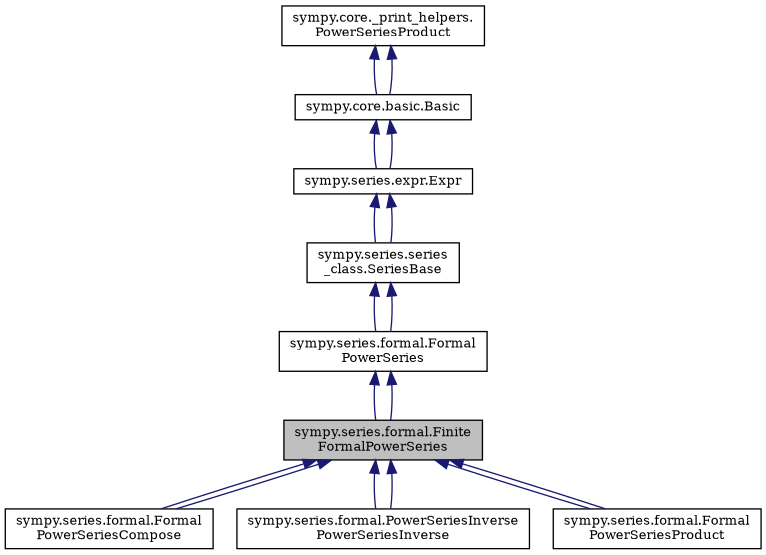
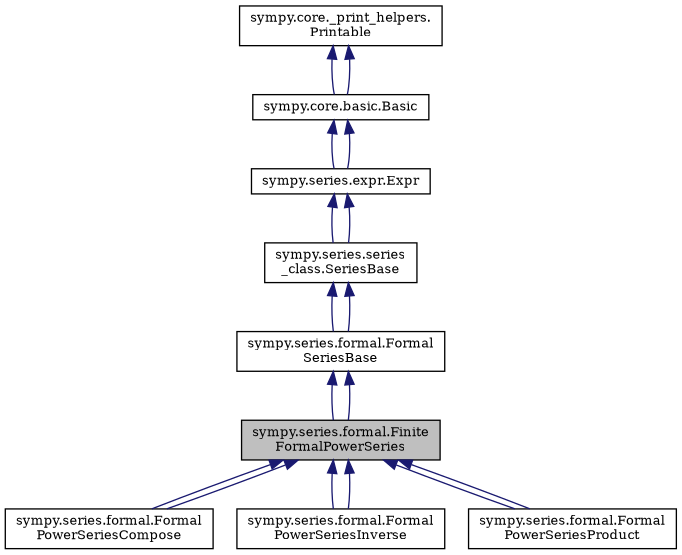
node "sympy.core._print_helpers. PowerSeriesProduct": label "sympy.core._print_helpers. PowerSeriesProduct" -> "sympy.core._print_helpers. Printable"
node "sympy.series.formal.Formal PowerSeries": label "sympy.series.formal.Formal PowerSeries" -> "sympy.series.formal.Formal SeriesBase"
node "sympy.series.formal.PowerSeriesInverse PowerSeriesInverse": label "sympy.series.formal.PowerSeriesInverse PowerSeriesInverse" -> "sympy.series.formal.Formal PowerSeriesInverse"
